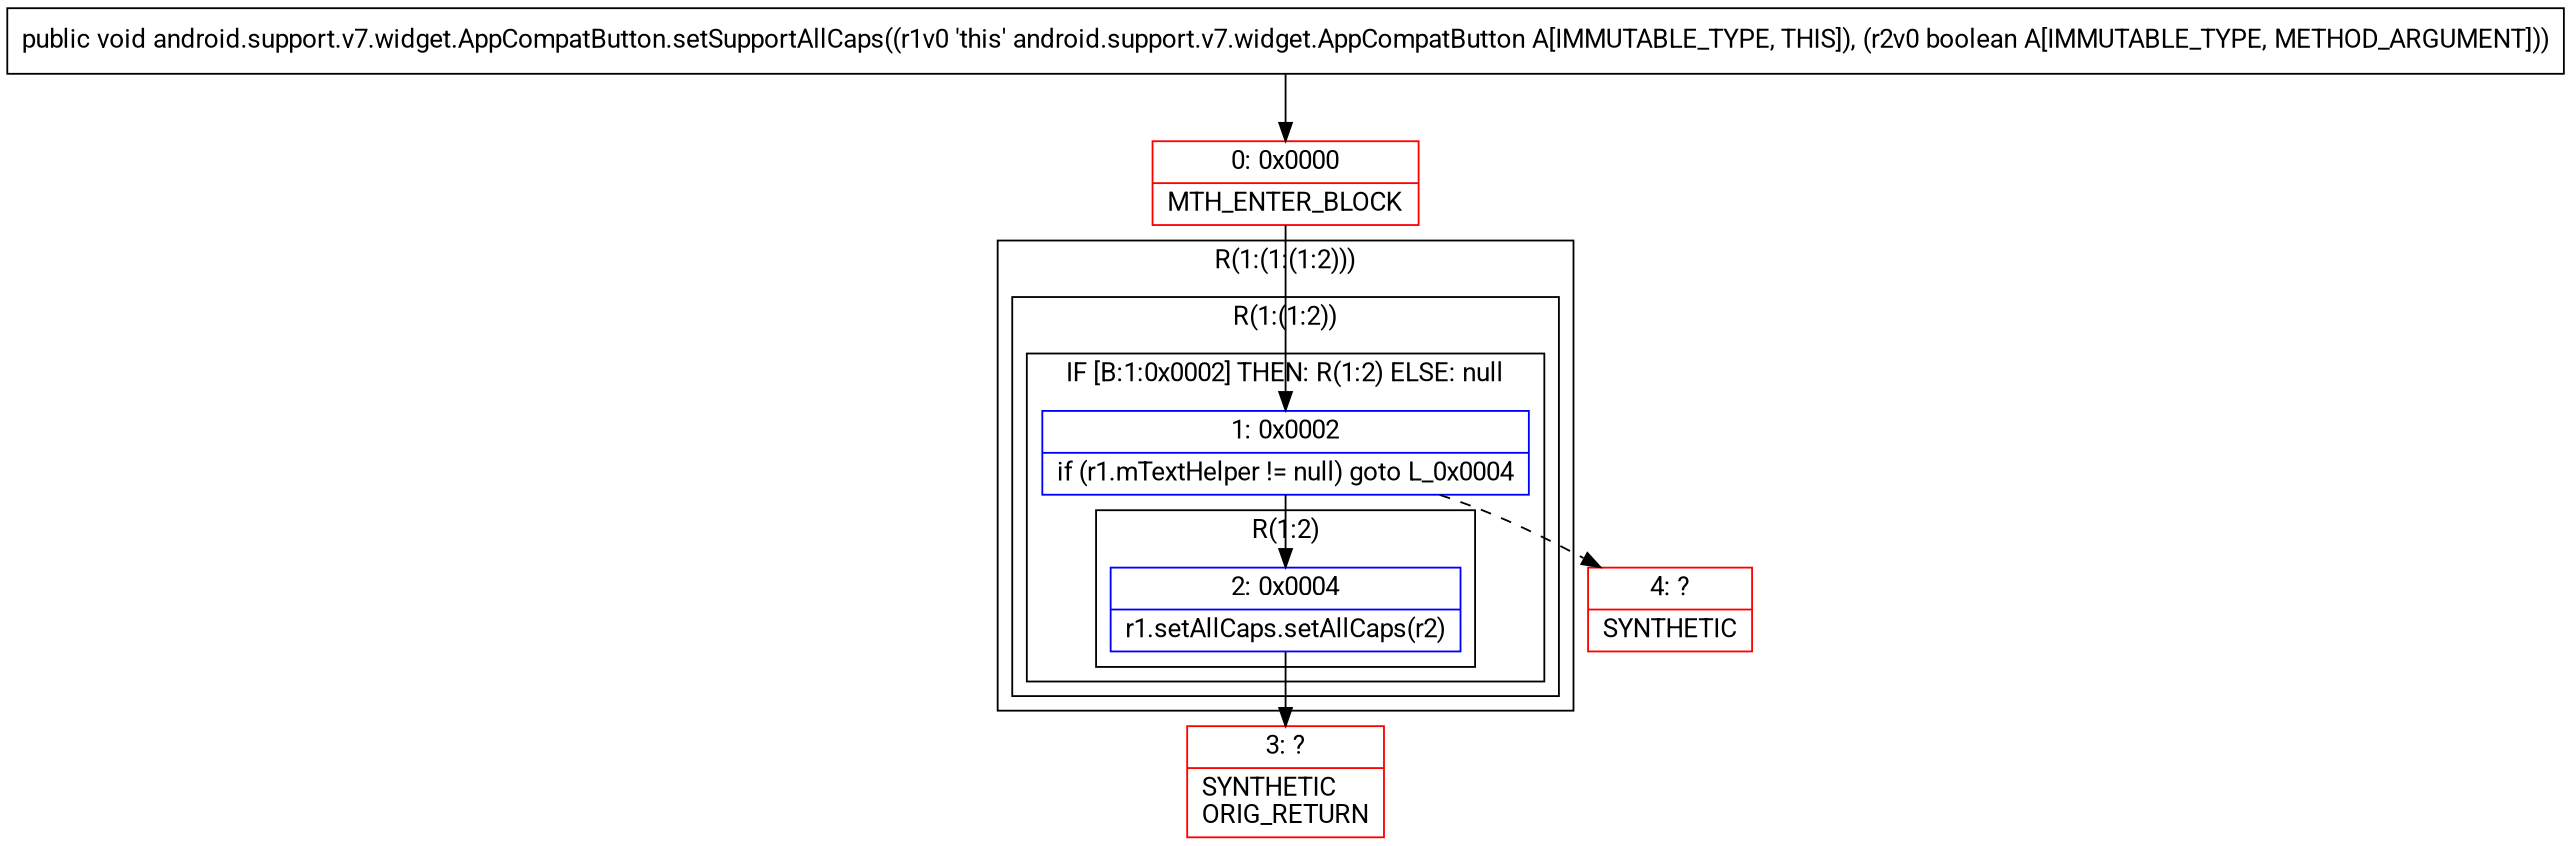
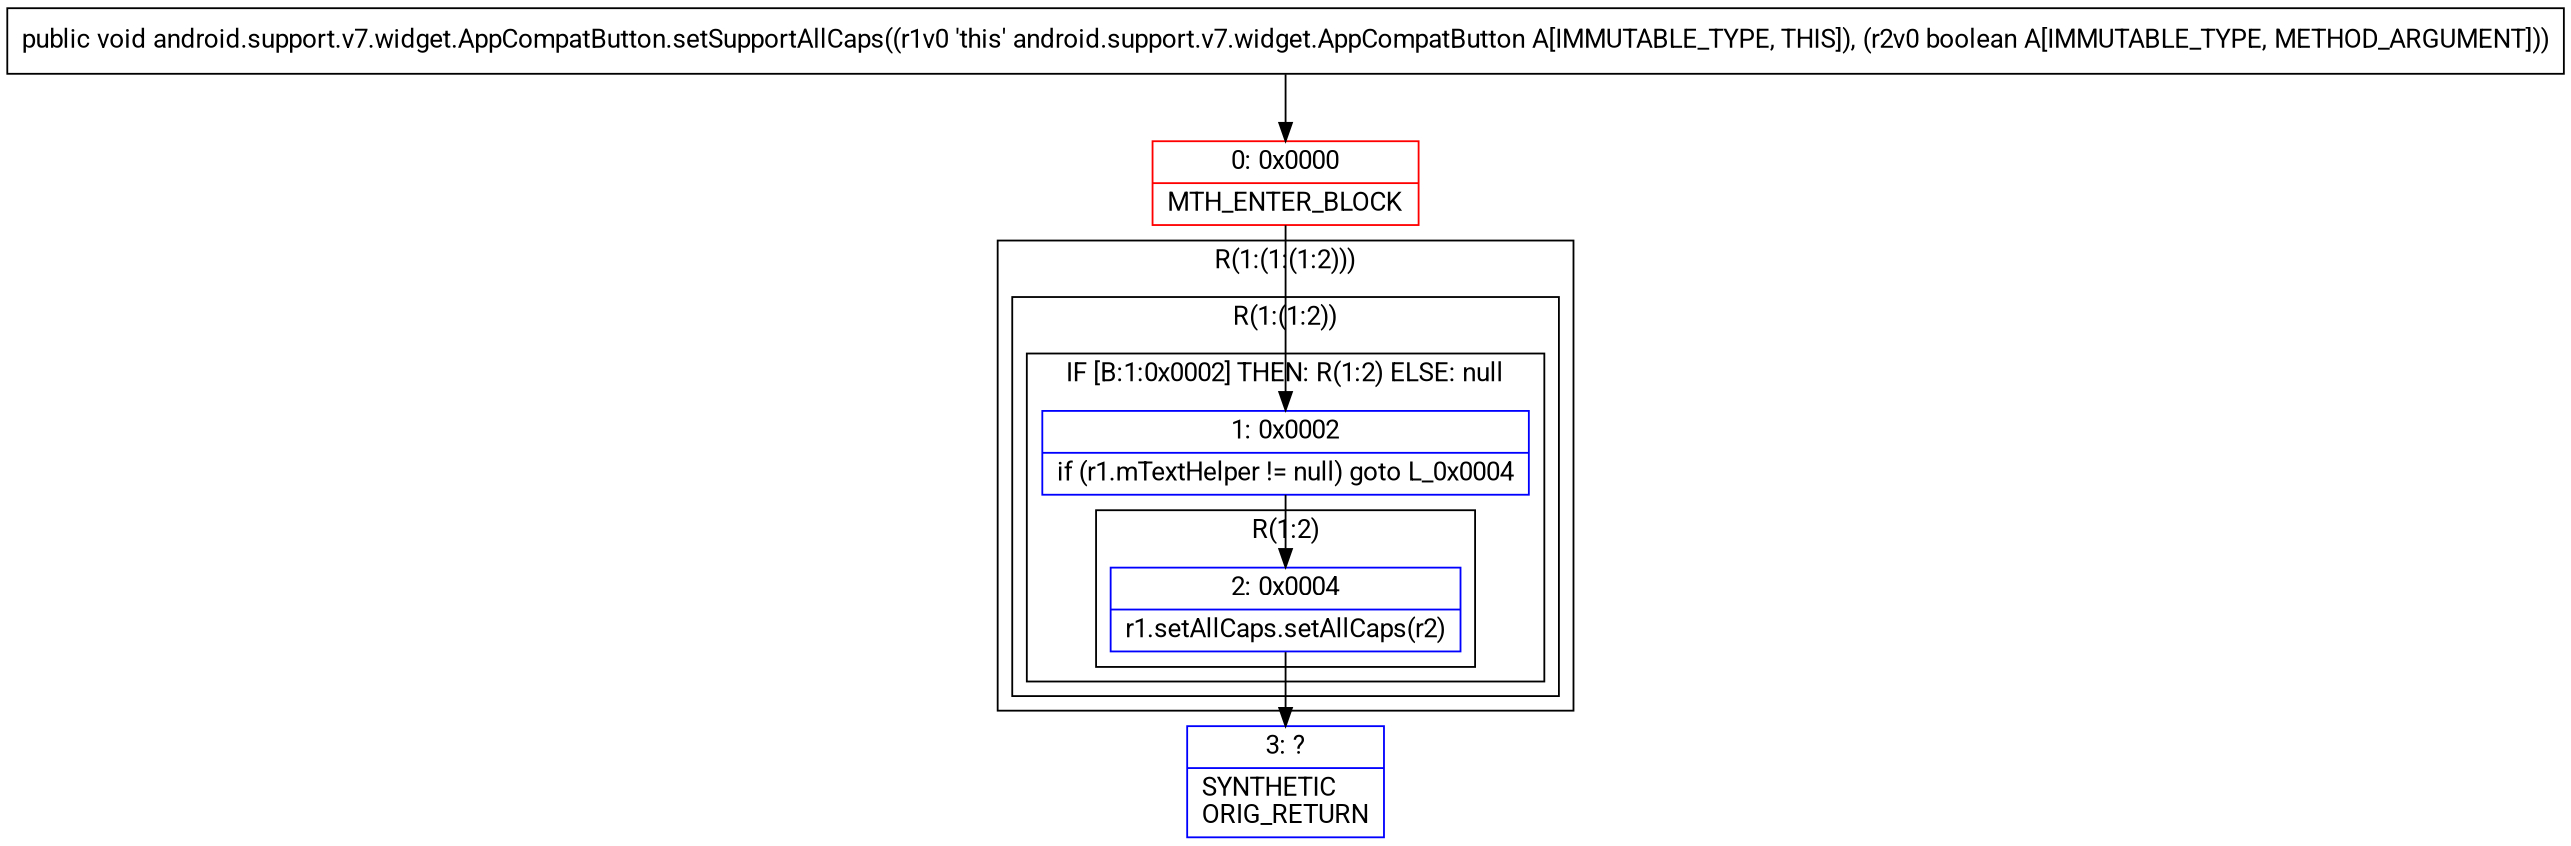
node "4: ?": removed
node "3: ?": color red -> blue
